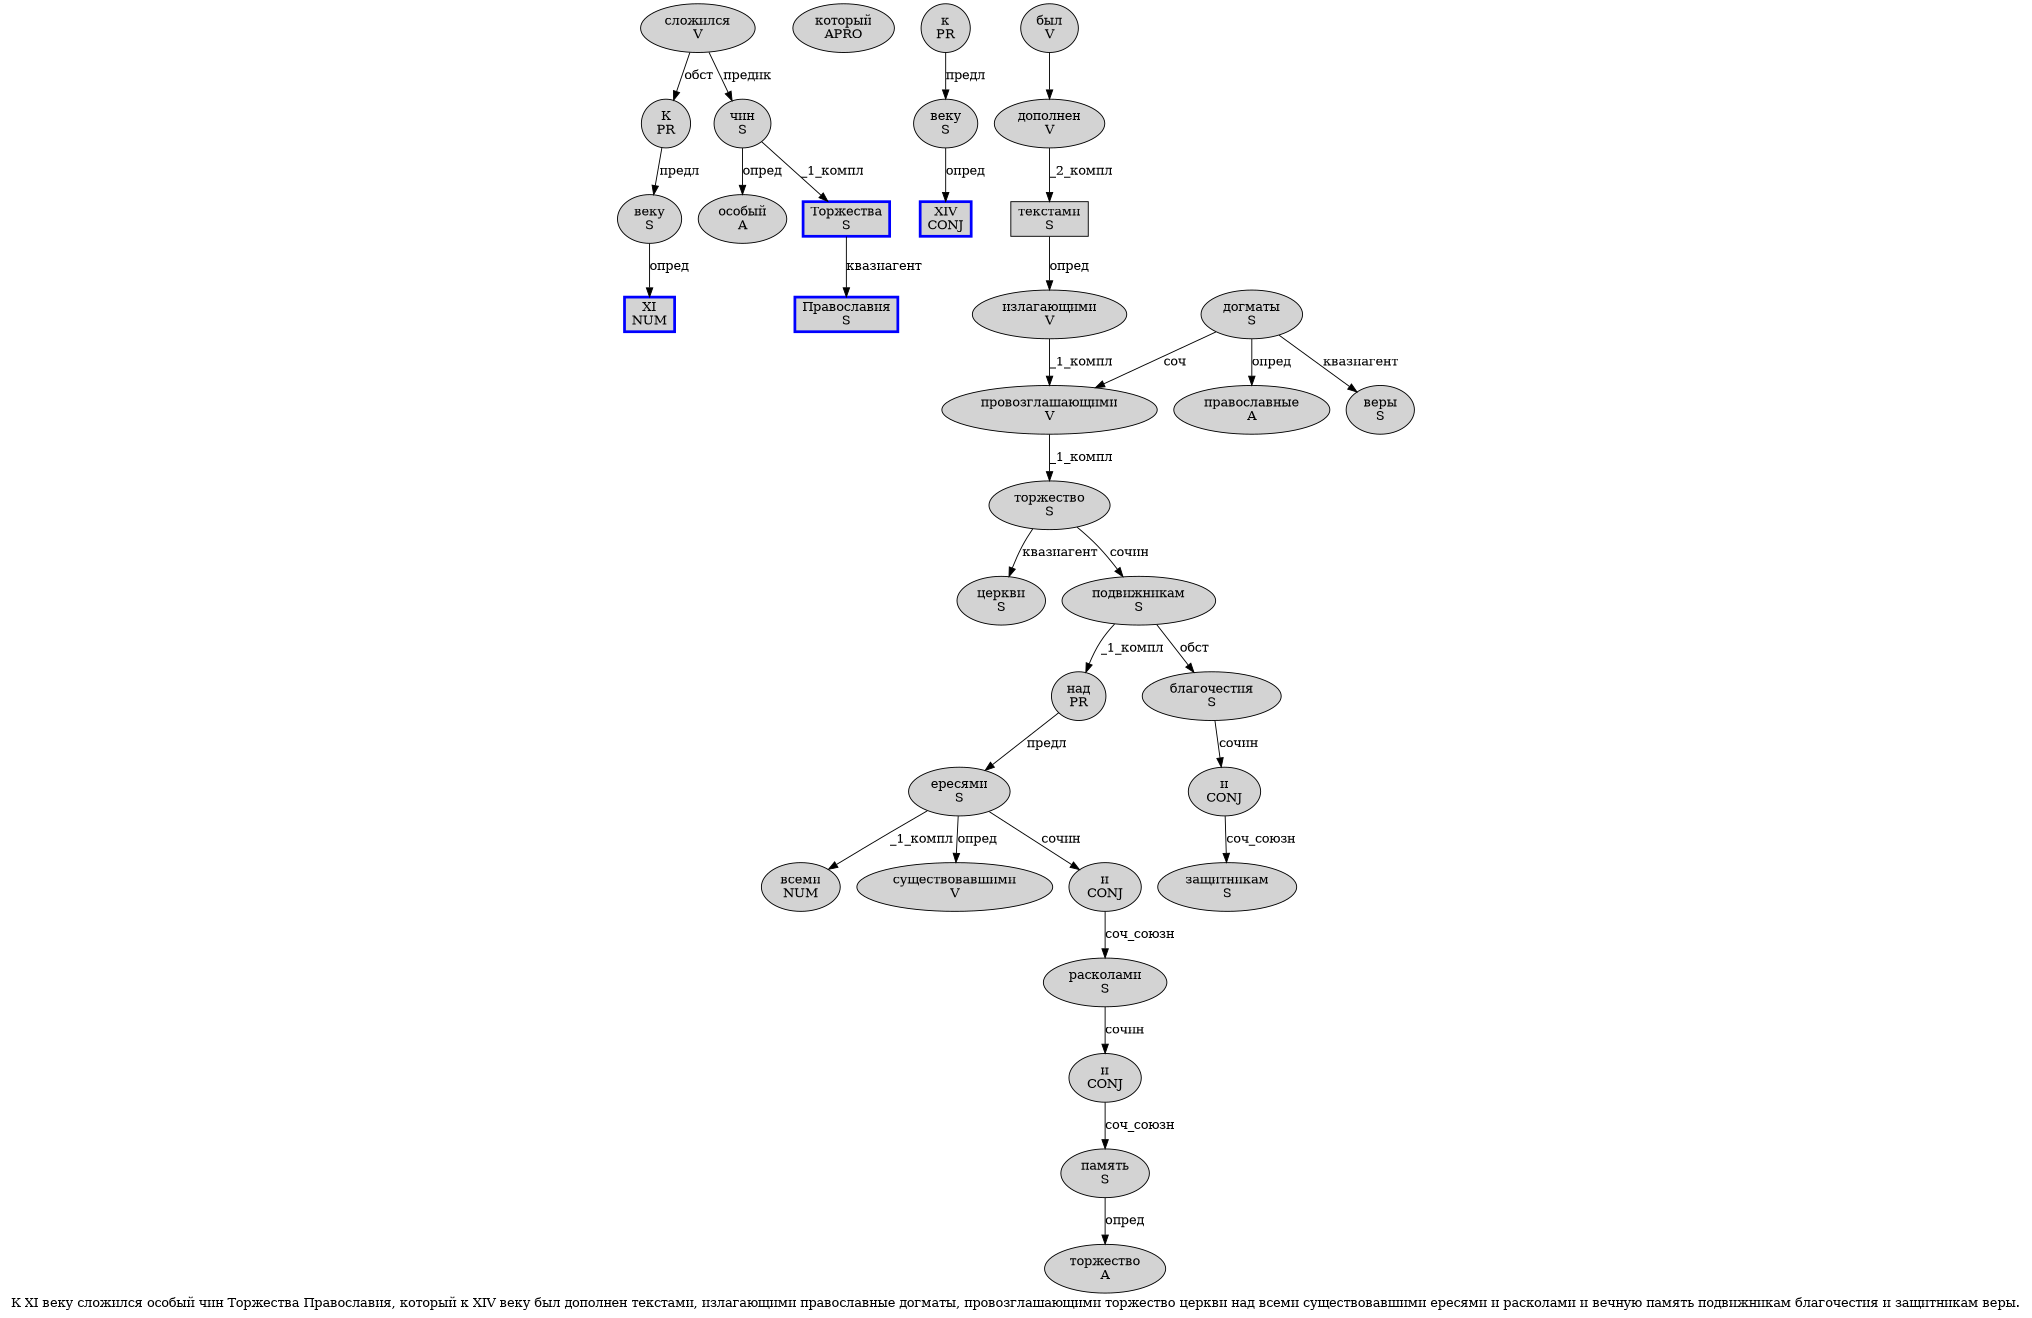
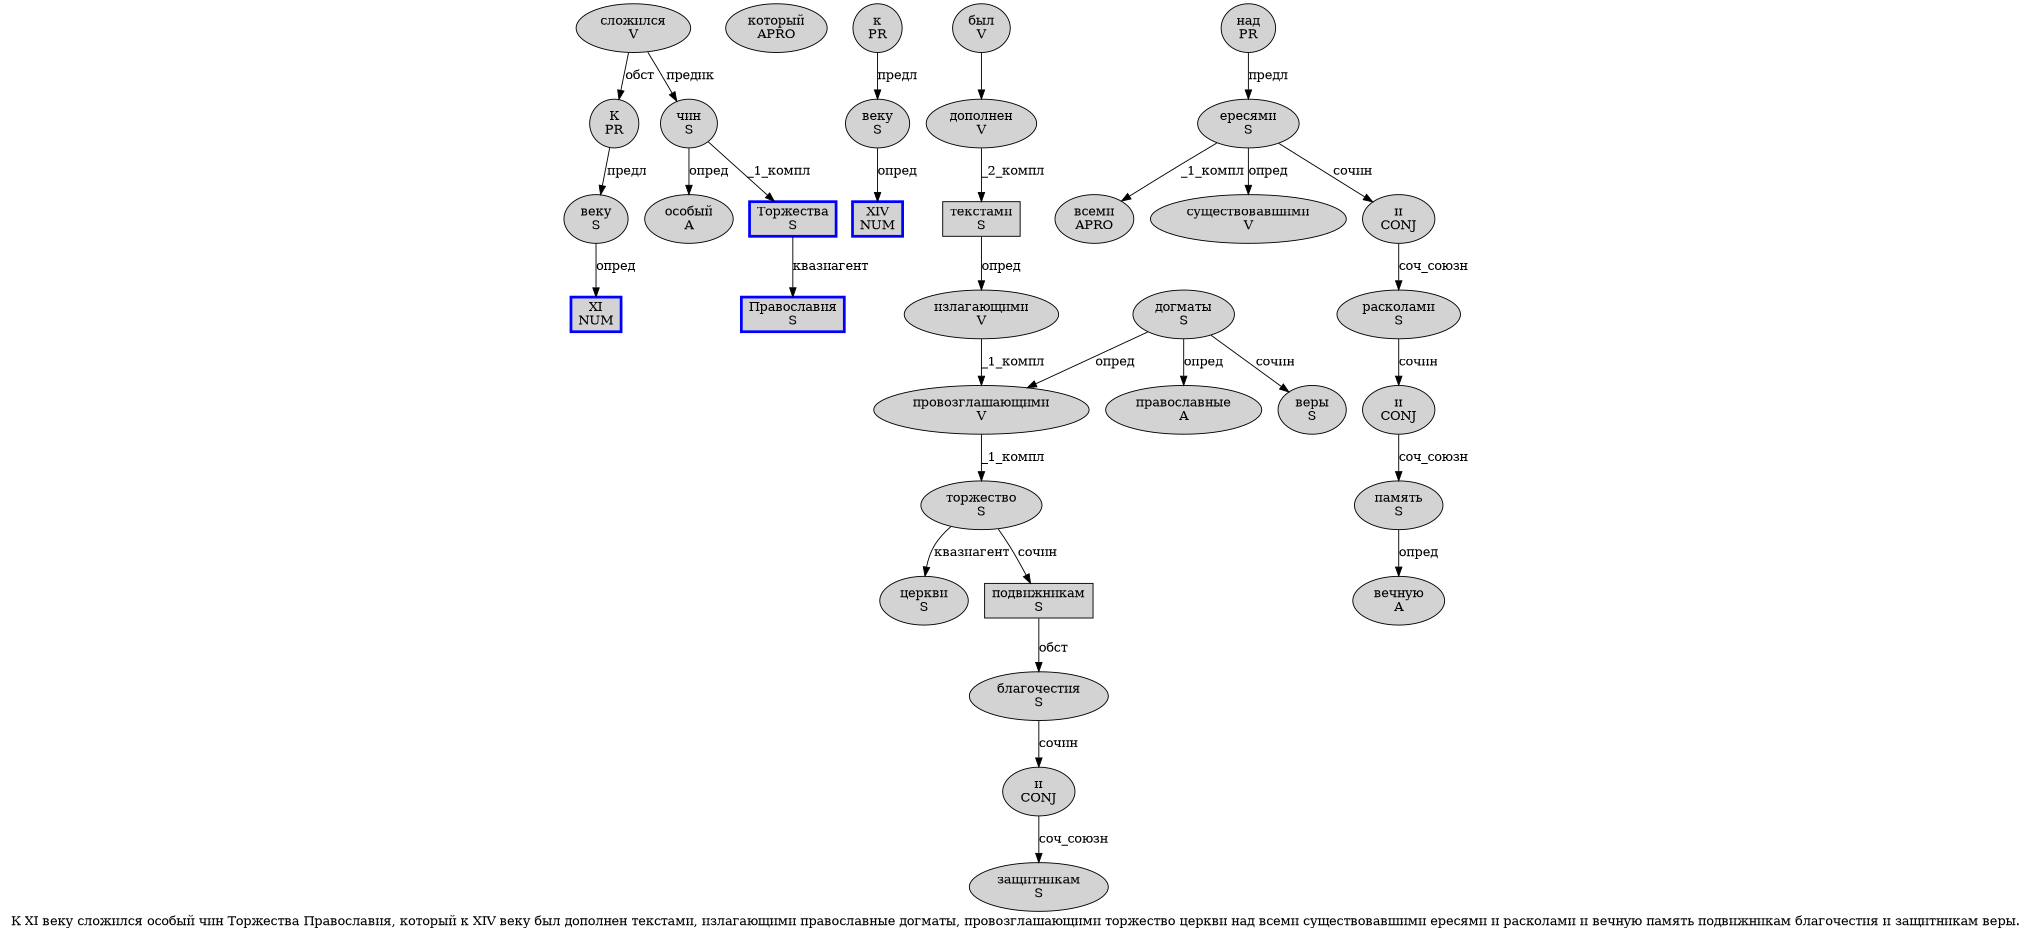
node "XIV CONJ": label "XIV CONJ" -> "XIV NUM"
edge "догматы S" -> "провозглашающими V": label "соч" -> "опред"
edge "догматы S" -> "веры S": label "квазиагент" -> "сочин"
node "подвижникам S": shape ellipse -> box
edge "подвижникам S" -> "над PR": removed, label "_1_компл"
node "всеми NUM": label "всеми NUM" -> "всеми APRO"
node "торжество A": label "торжество A" -> "вечную A"
